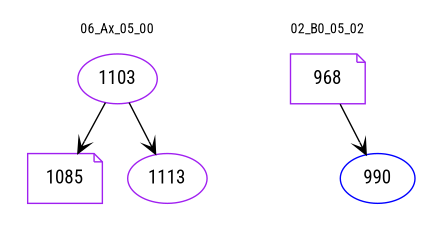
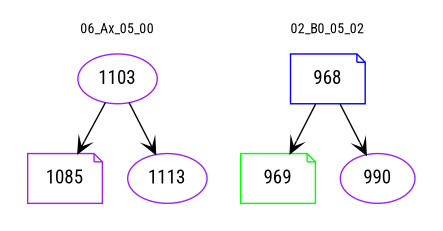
node "968": color purple -> blue
node "969": added
node "990": color blue -> purple
